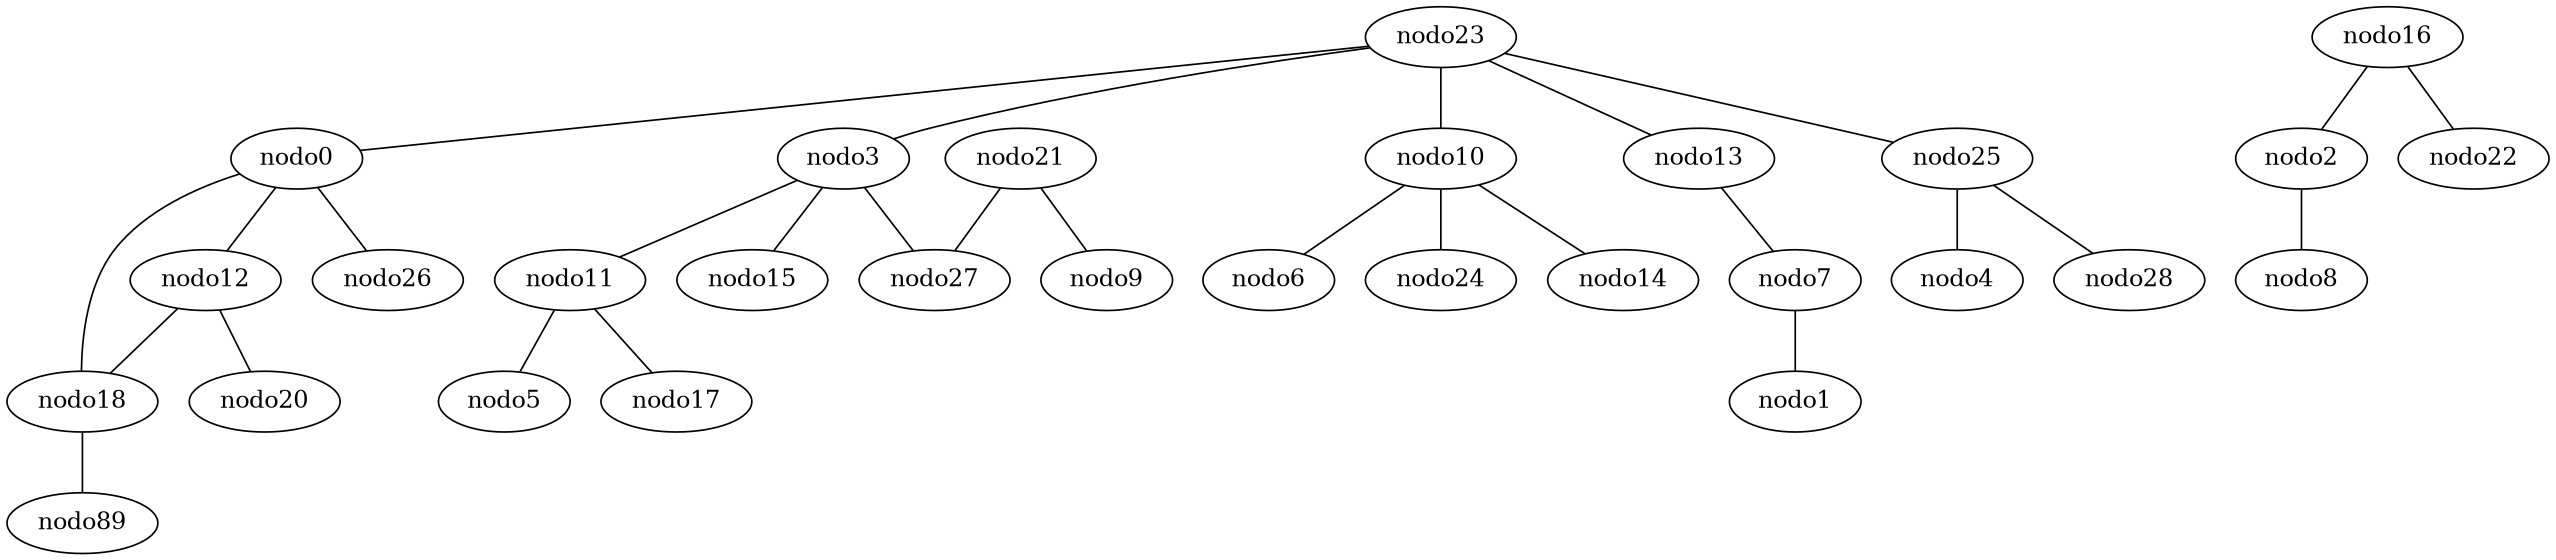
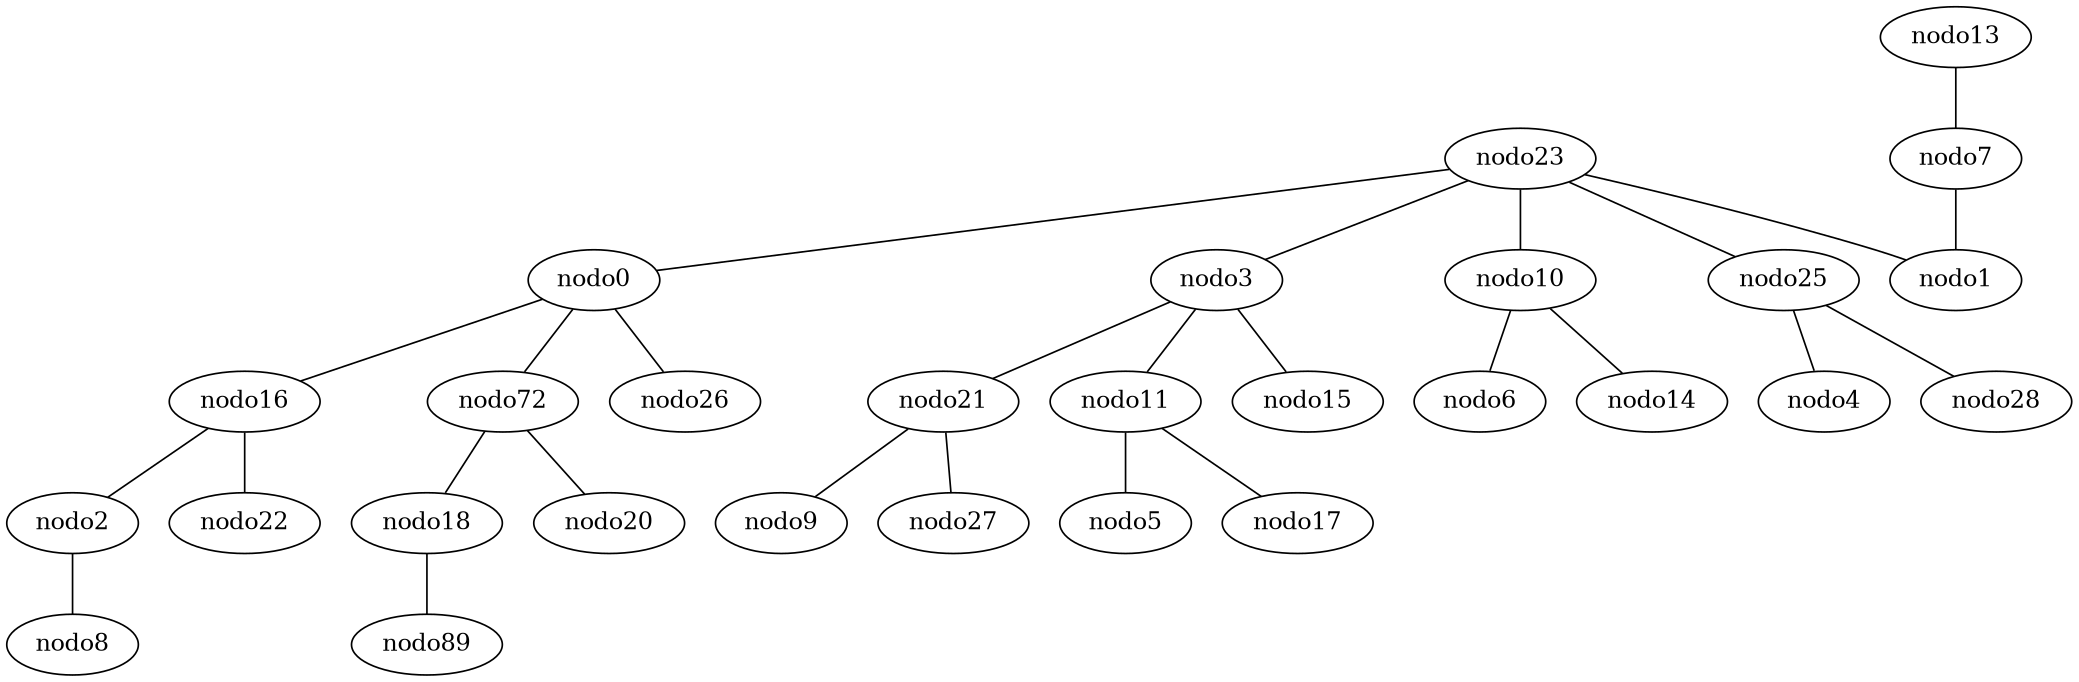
edge "nodo23" -- "nodo13": now "nodo23" -- "nodo1"
edge "nodo3" -- "nodo27": now "nodo3" -- "nodo21"
edge "nodo0" -- "nodo18": now "nodo0" -- "nodo16"
node "nodo12": label "nodo12" -> "nodo72"
node "nodo24": removed
